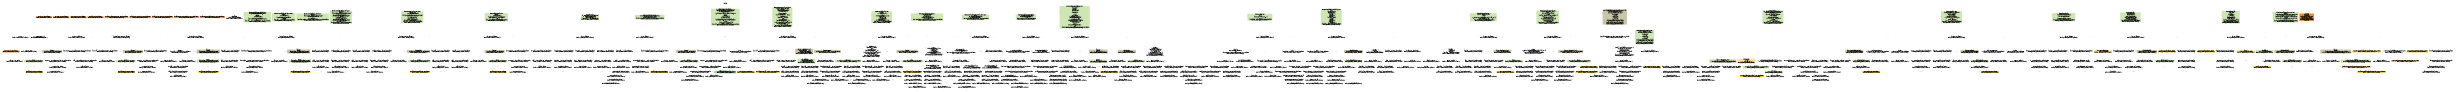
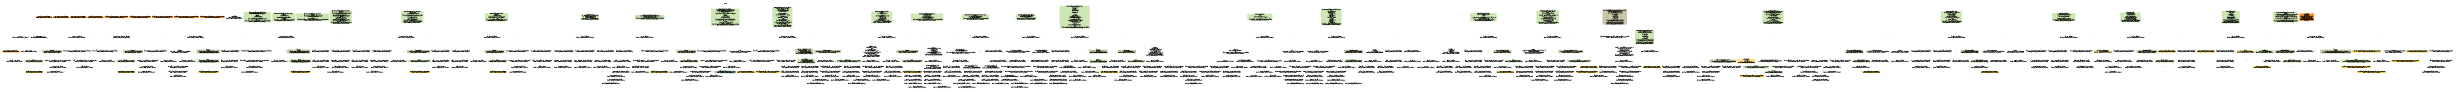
node "MODULE": fillcolor #c8c6a7 -> white
